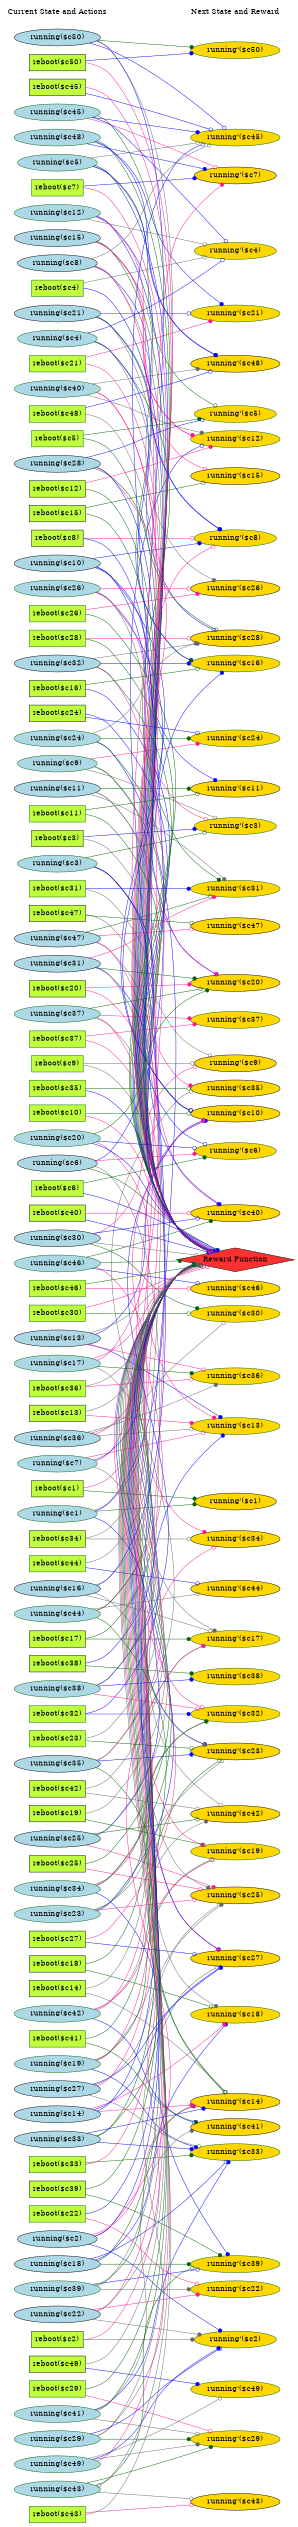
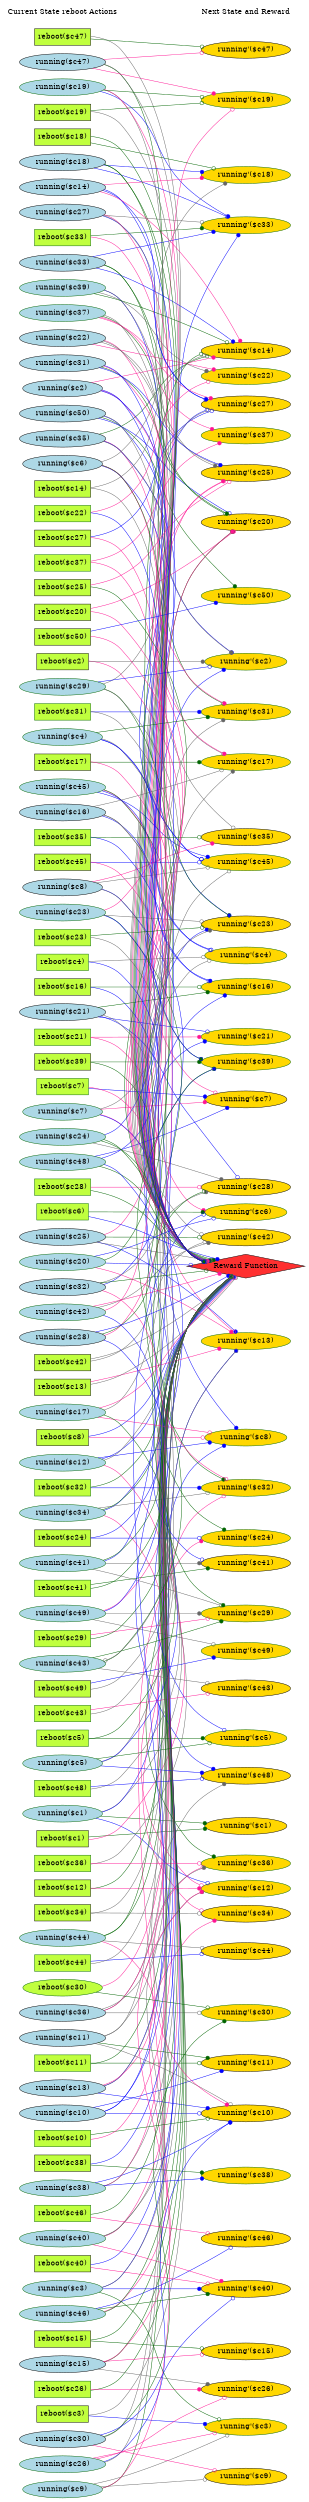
node "Current State and Actions": label "Current State and Actions" -> "Current State reboot Actions"
node "reboot($c9)": removed
node "reboot($c30)": shape box -> ellipse
edge "running($c31)" -> "running'($c25)": color gray40 -> blue
edge "reboot($c17)" -> "Reward Function": color darkgreen -> deeppink
edge "reboot($c32)" -> "Reward Function": color blue -> darkgreen
